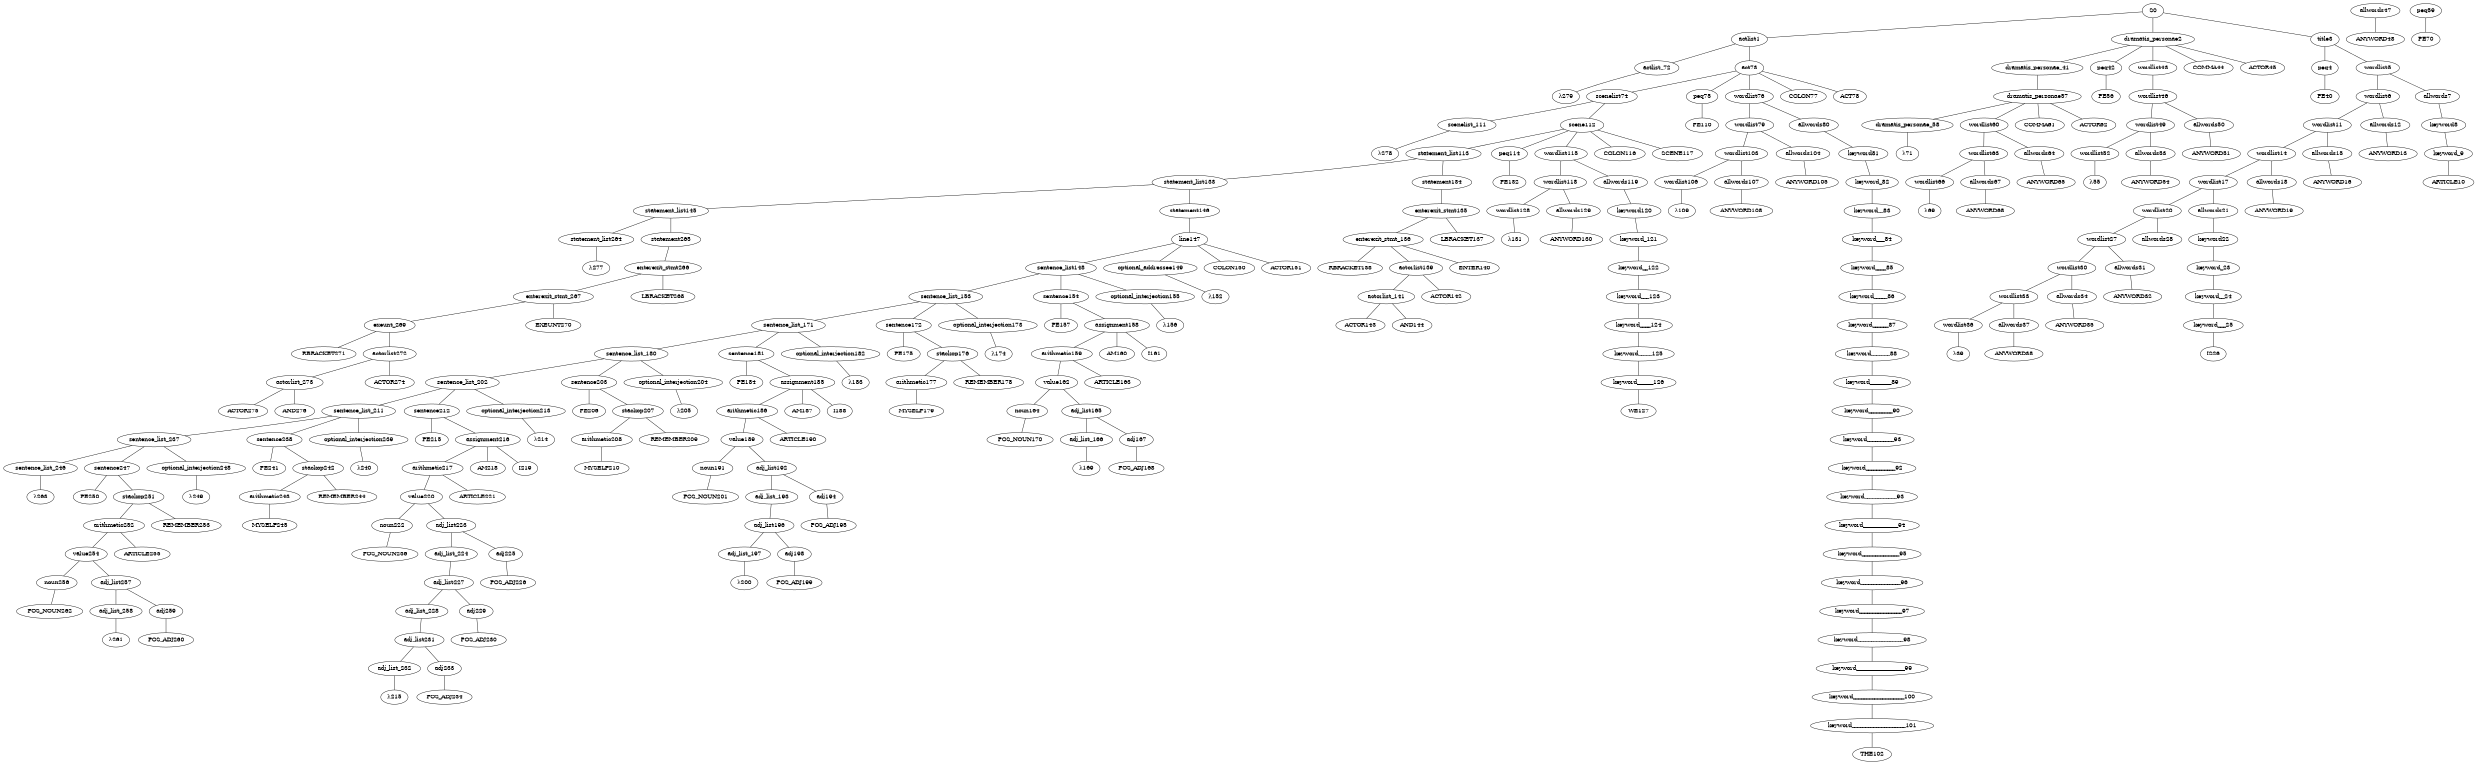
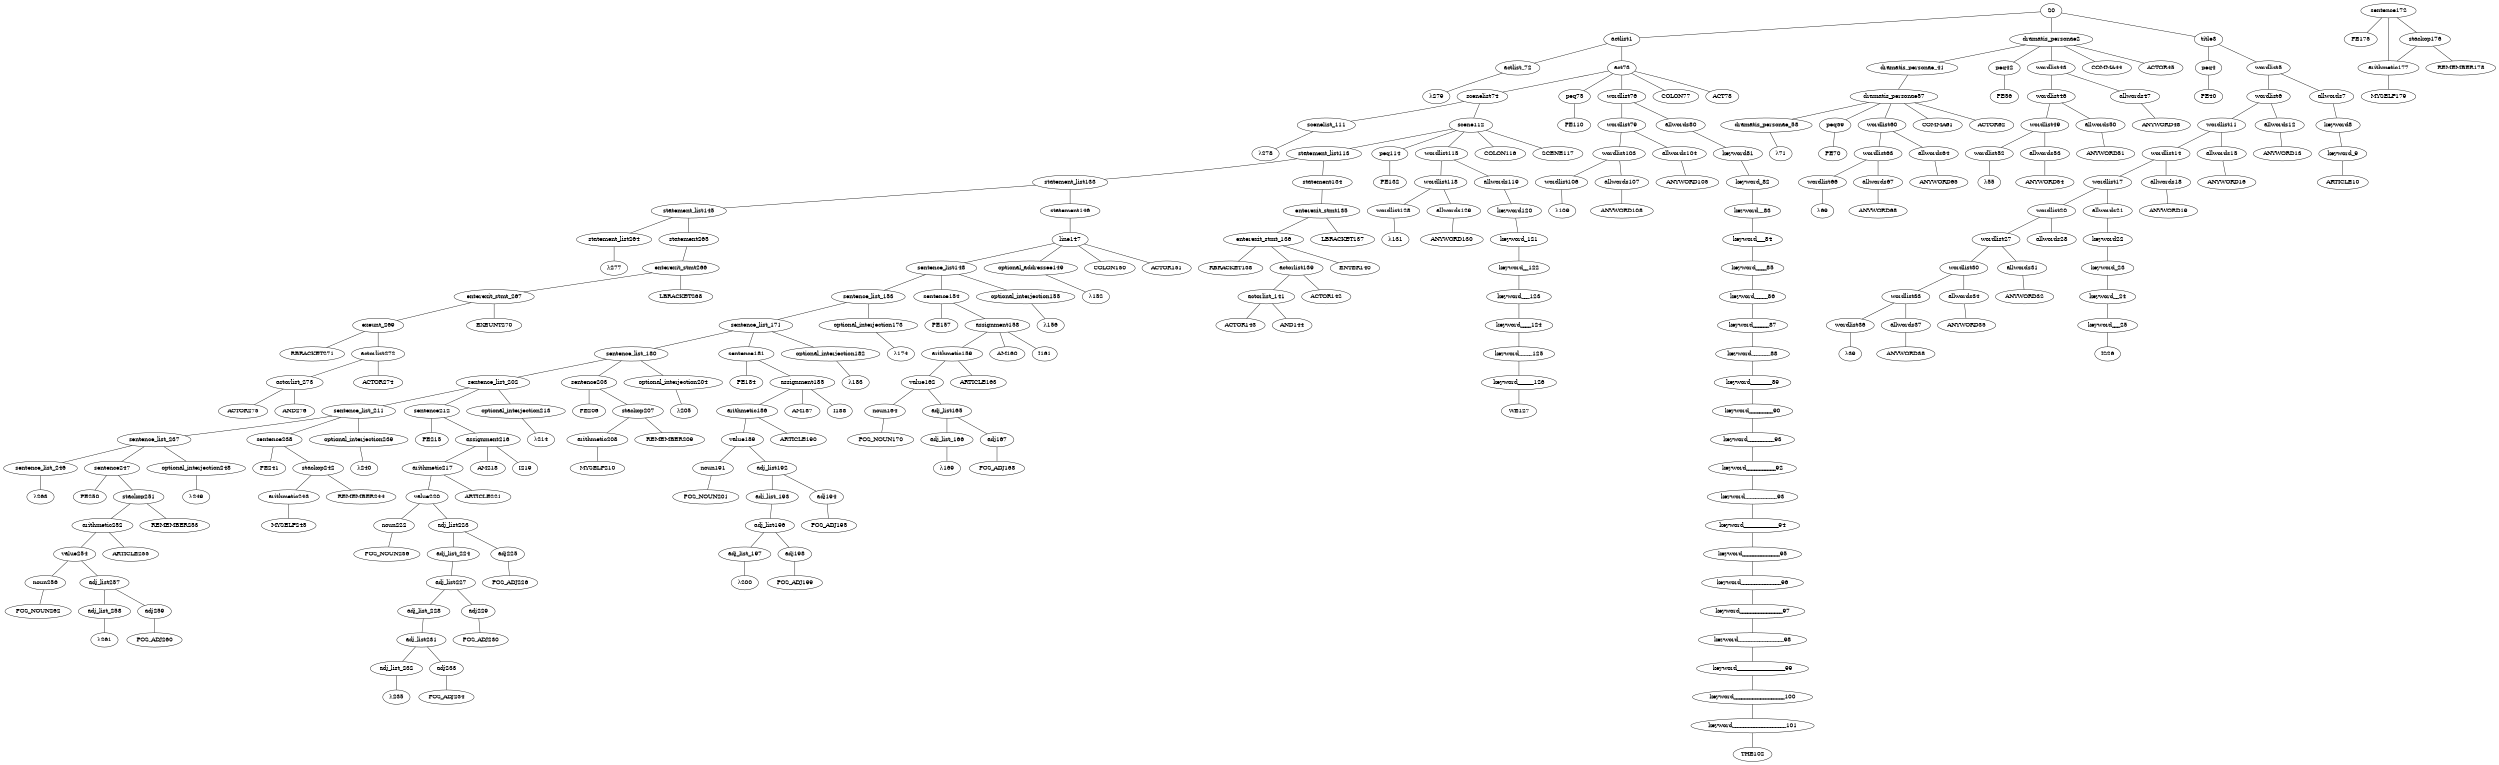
edge "wordlist43" -- "allwords47": added
edge "dramatis_personae57" -- "peq59": added
edge "sentence_list_153" -- "sentence172": now "arithmetic177" -- "sentence172"
node "λ215": label "λ215" -> "λ235"
